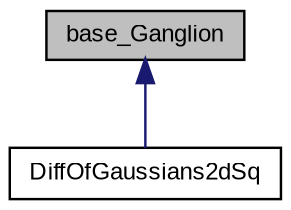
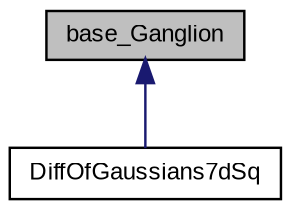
node "DiffOfGaussians2dSq": label "DiffOfGaussians2dSq" -> "DiffOfGaussians7dSq"
